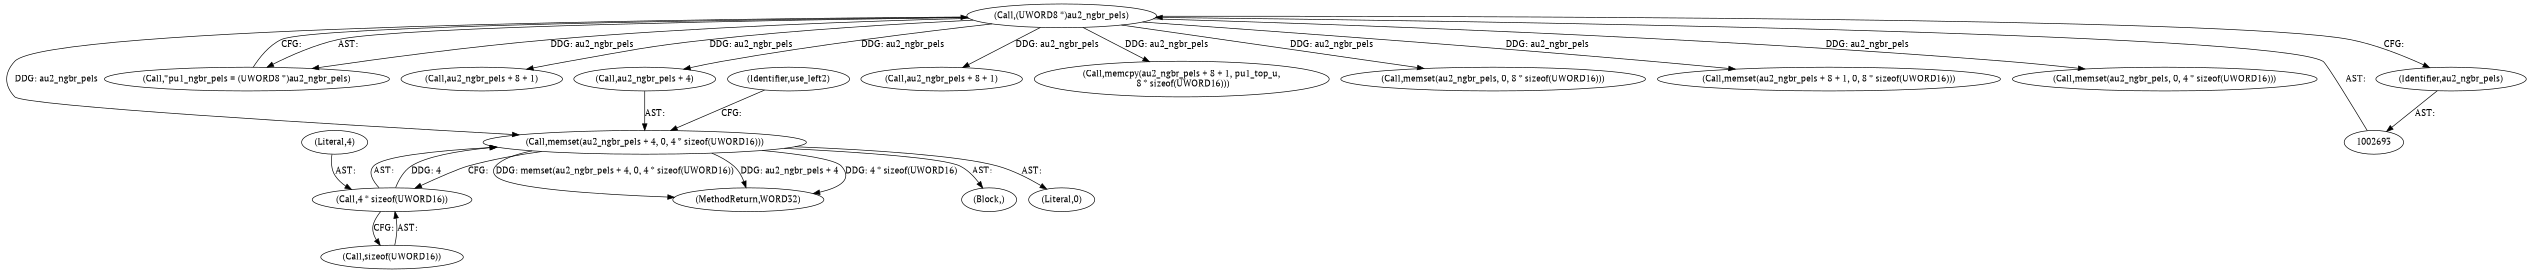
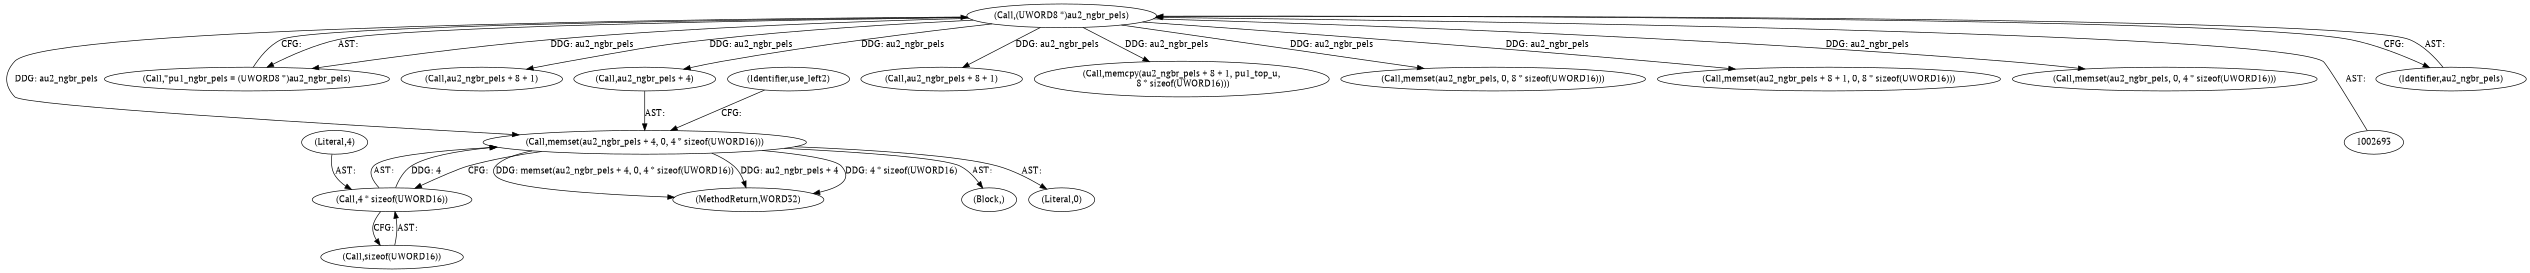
edge "(Identifier,au2_ngbr_pels)" -> "1002693": now "(Identifier,au2_ngbr_pels)" -> "(Call,(UWORD8 *)au2_ngbr_pels)"
